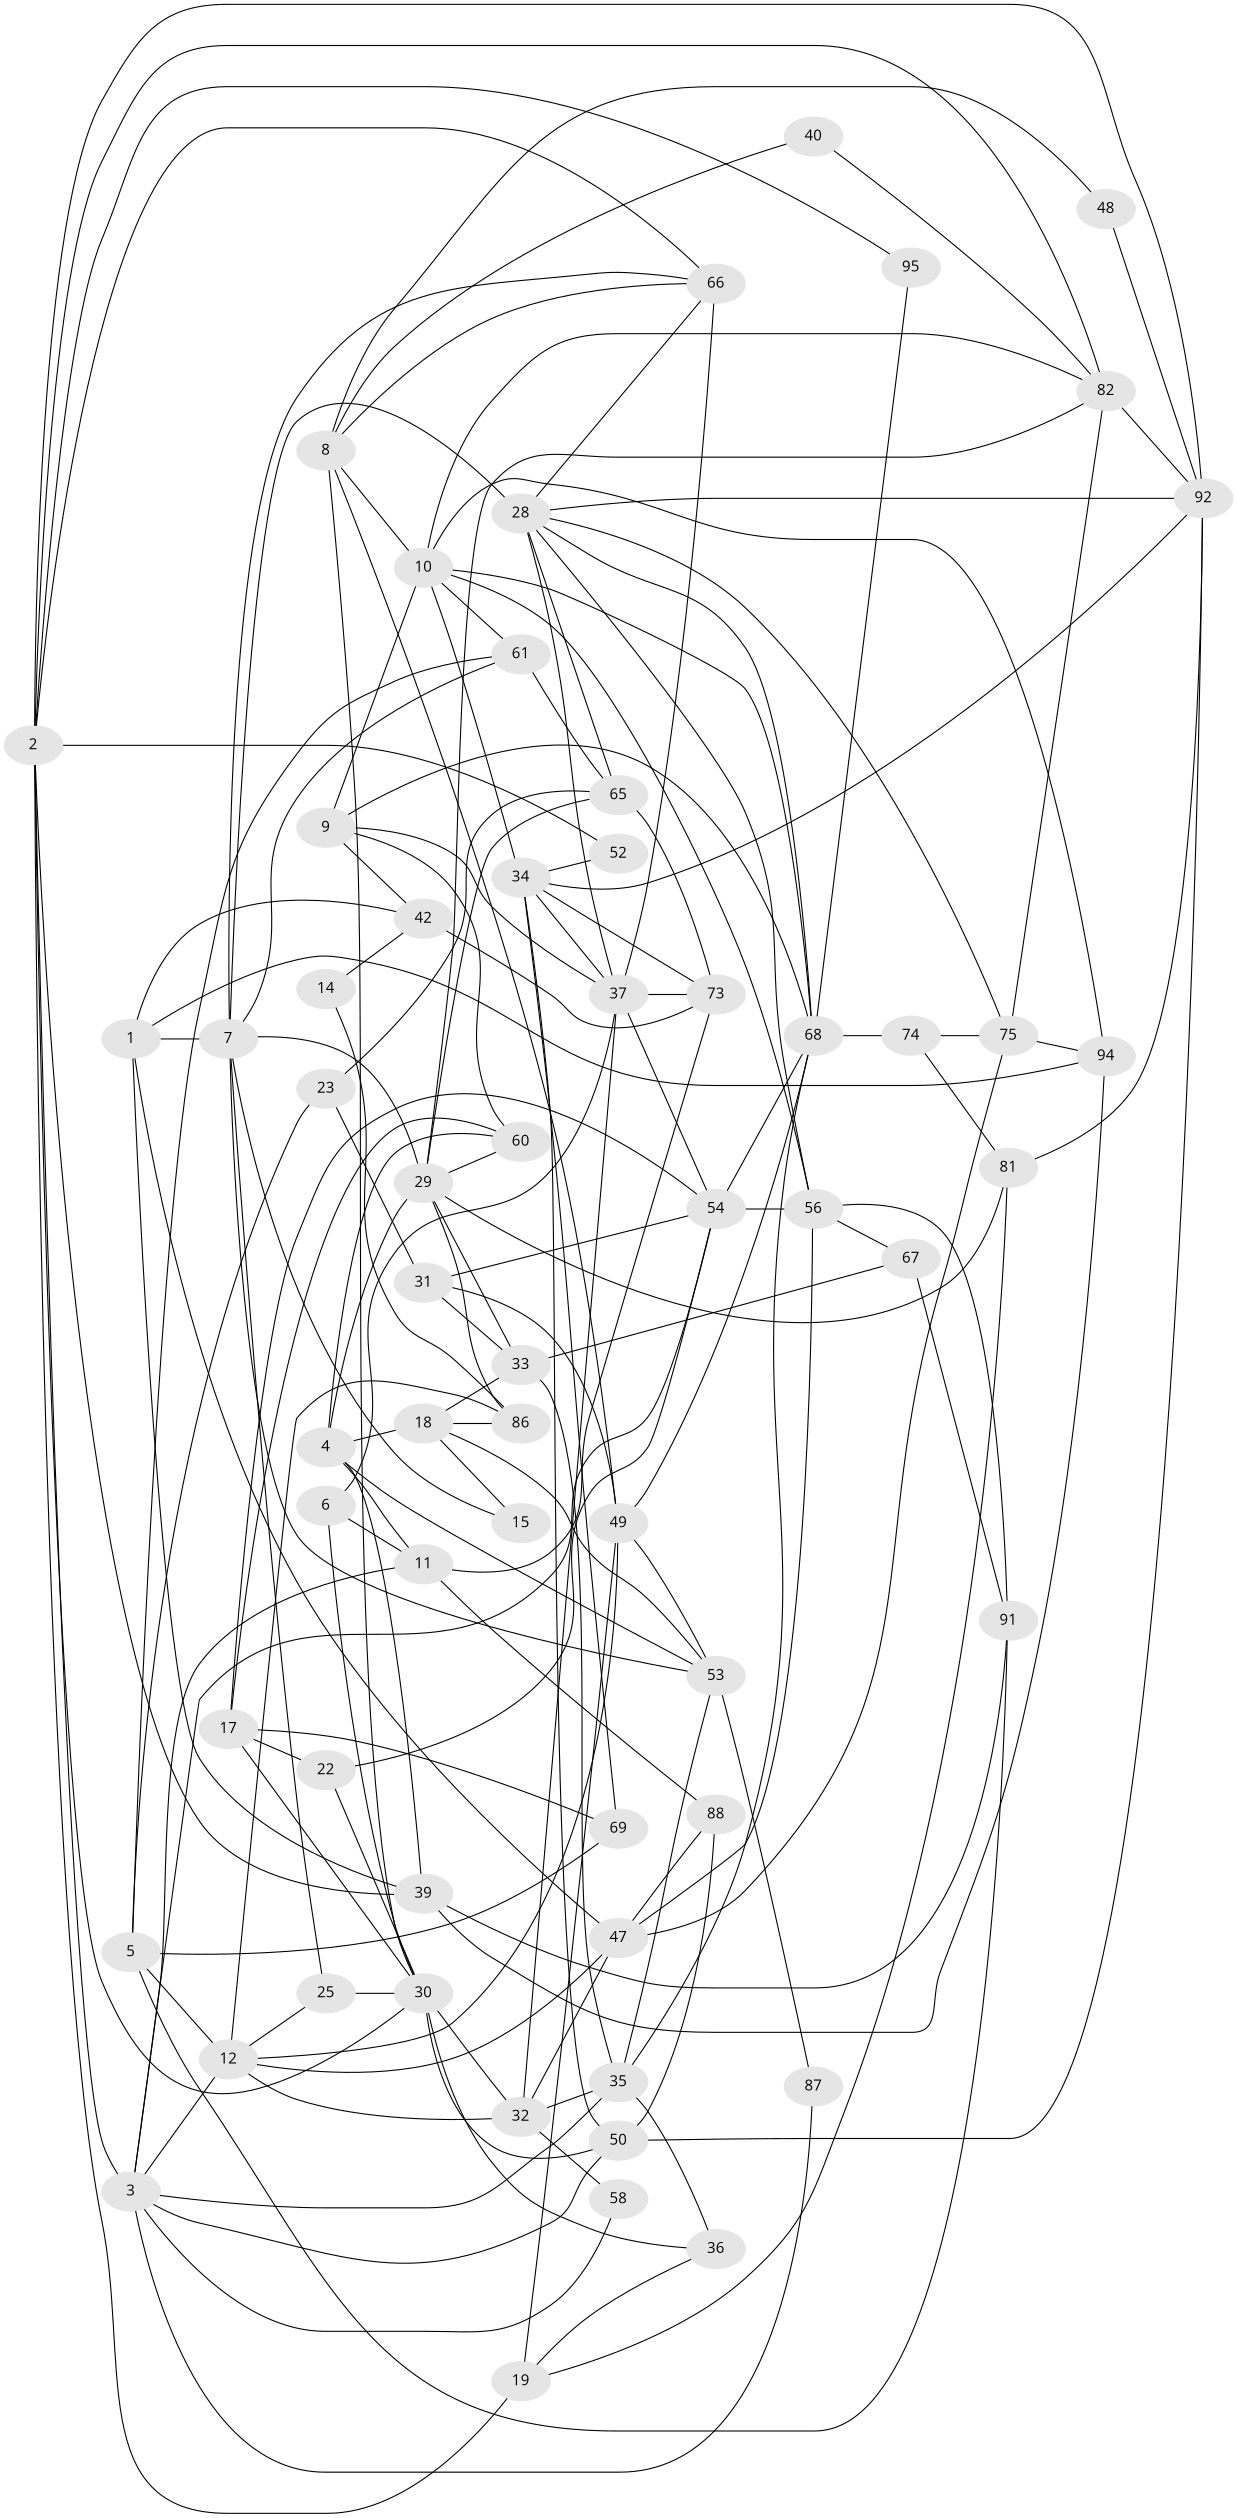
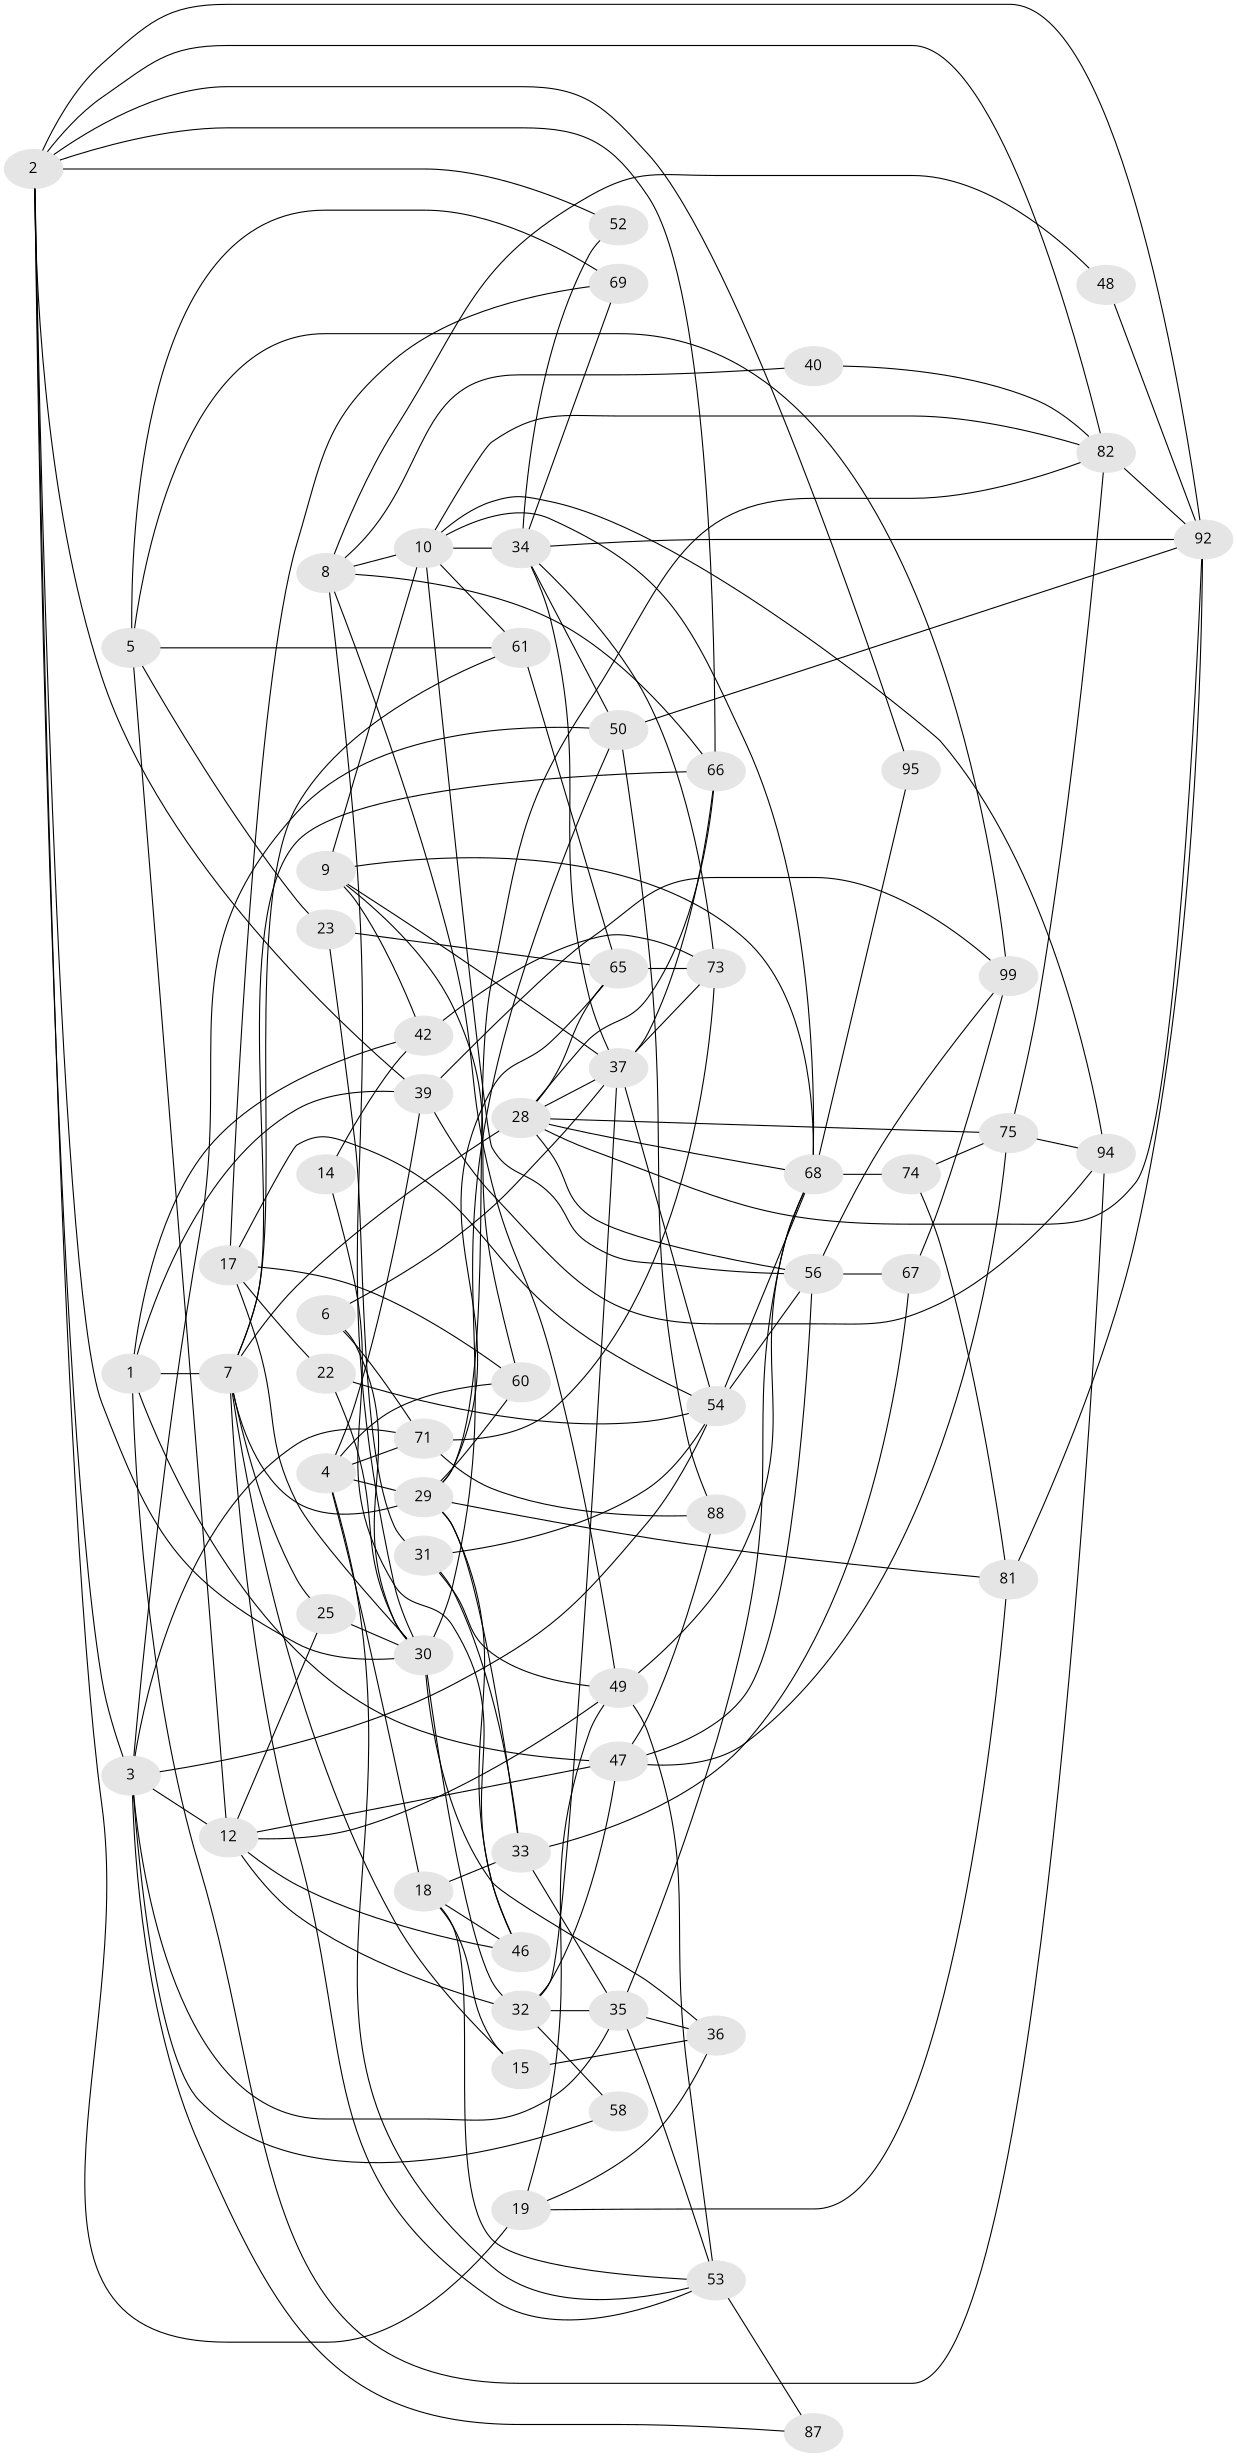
node "86": label "86" -> "46"
node "11": label "11" -> "71"
node "91": label "91" -> "99"
edge "36" -- "15": added
